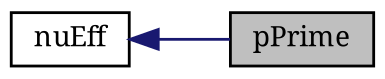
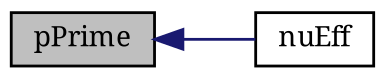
edge "pPrime" -> "nuEff": reversed
